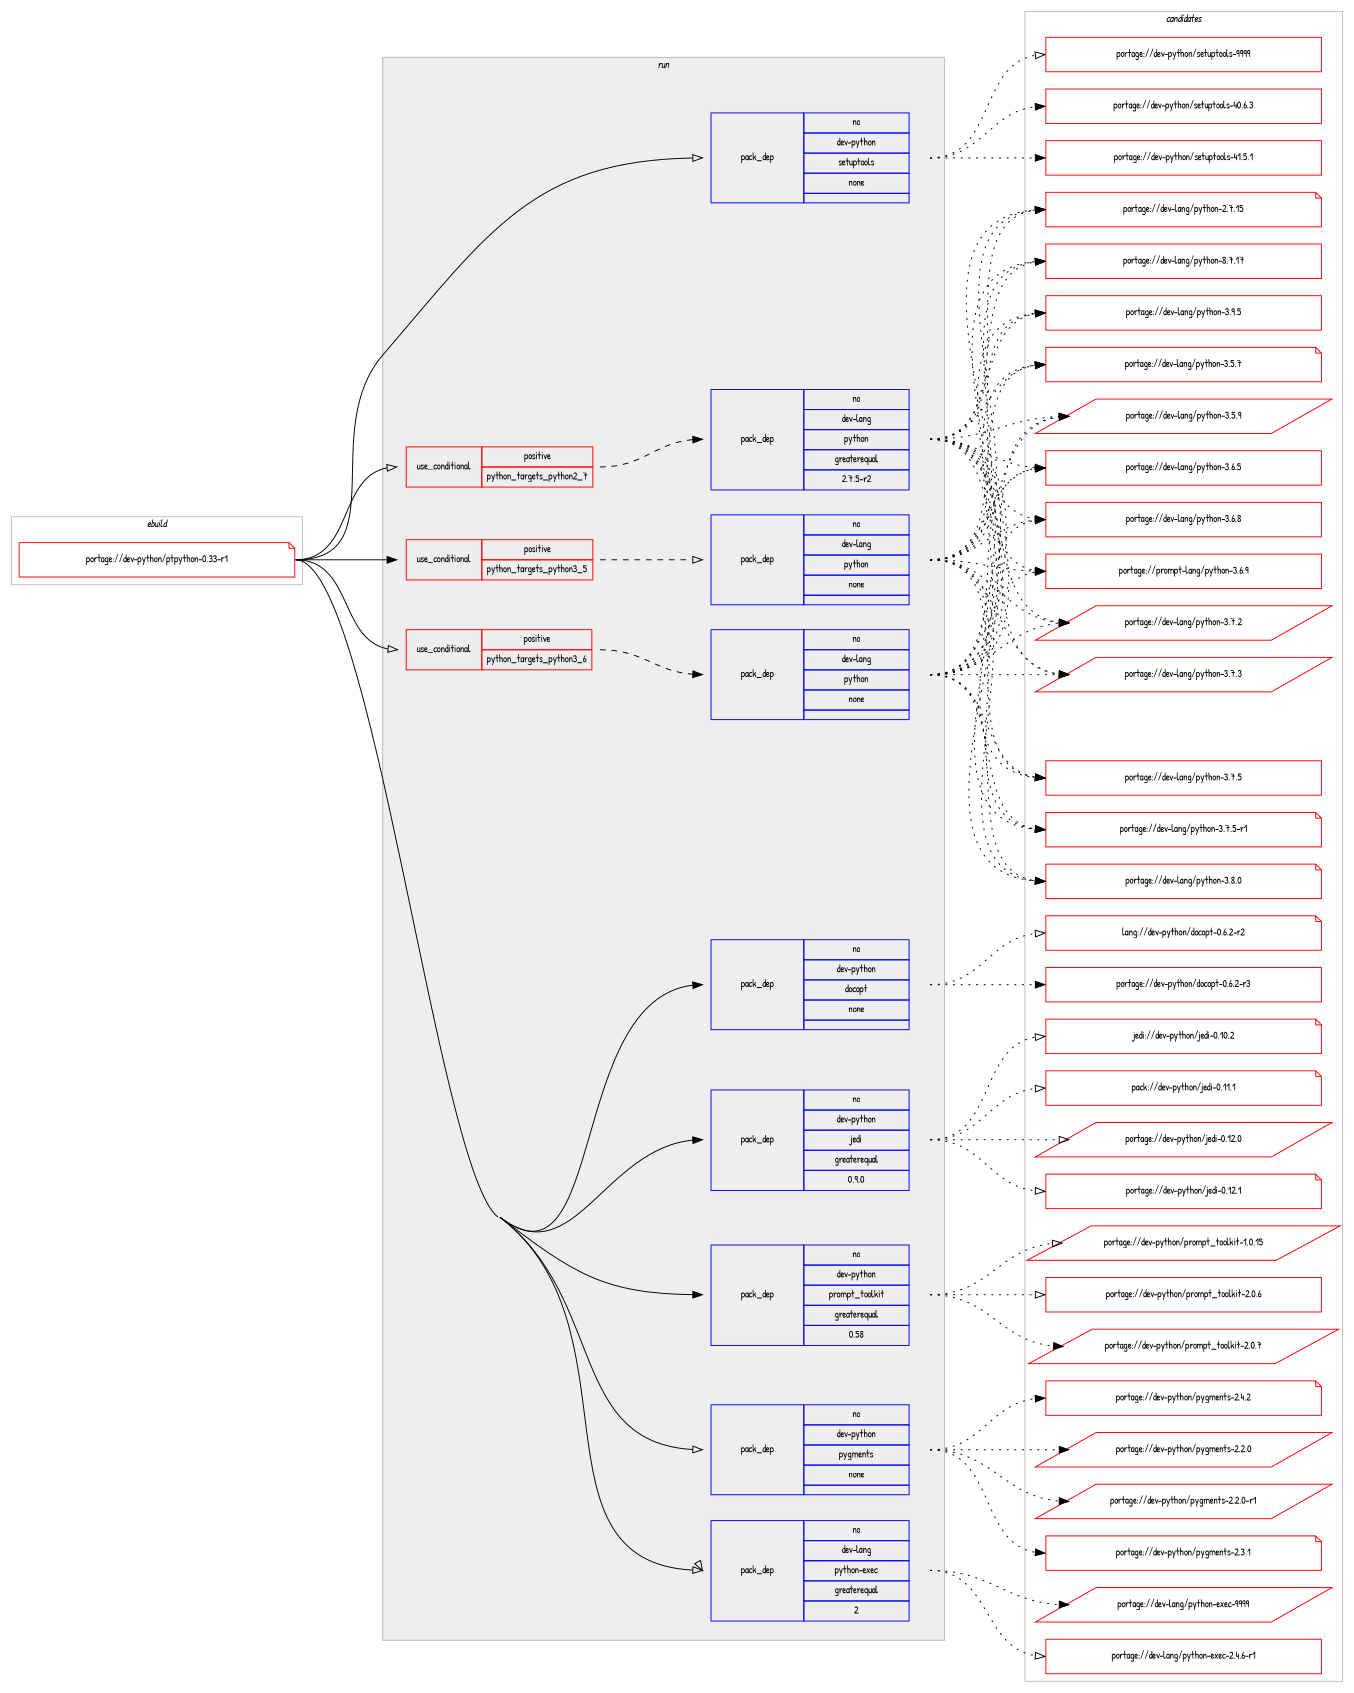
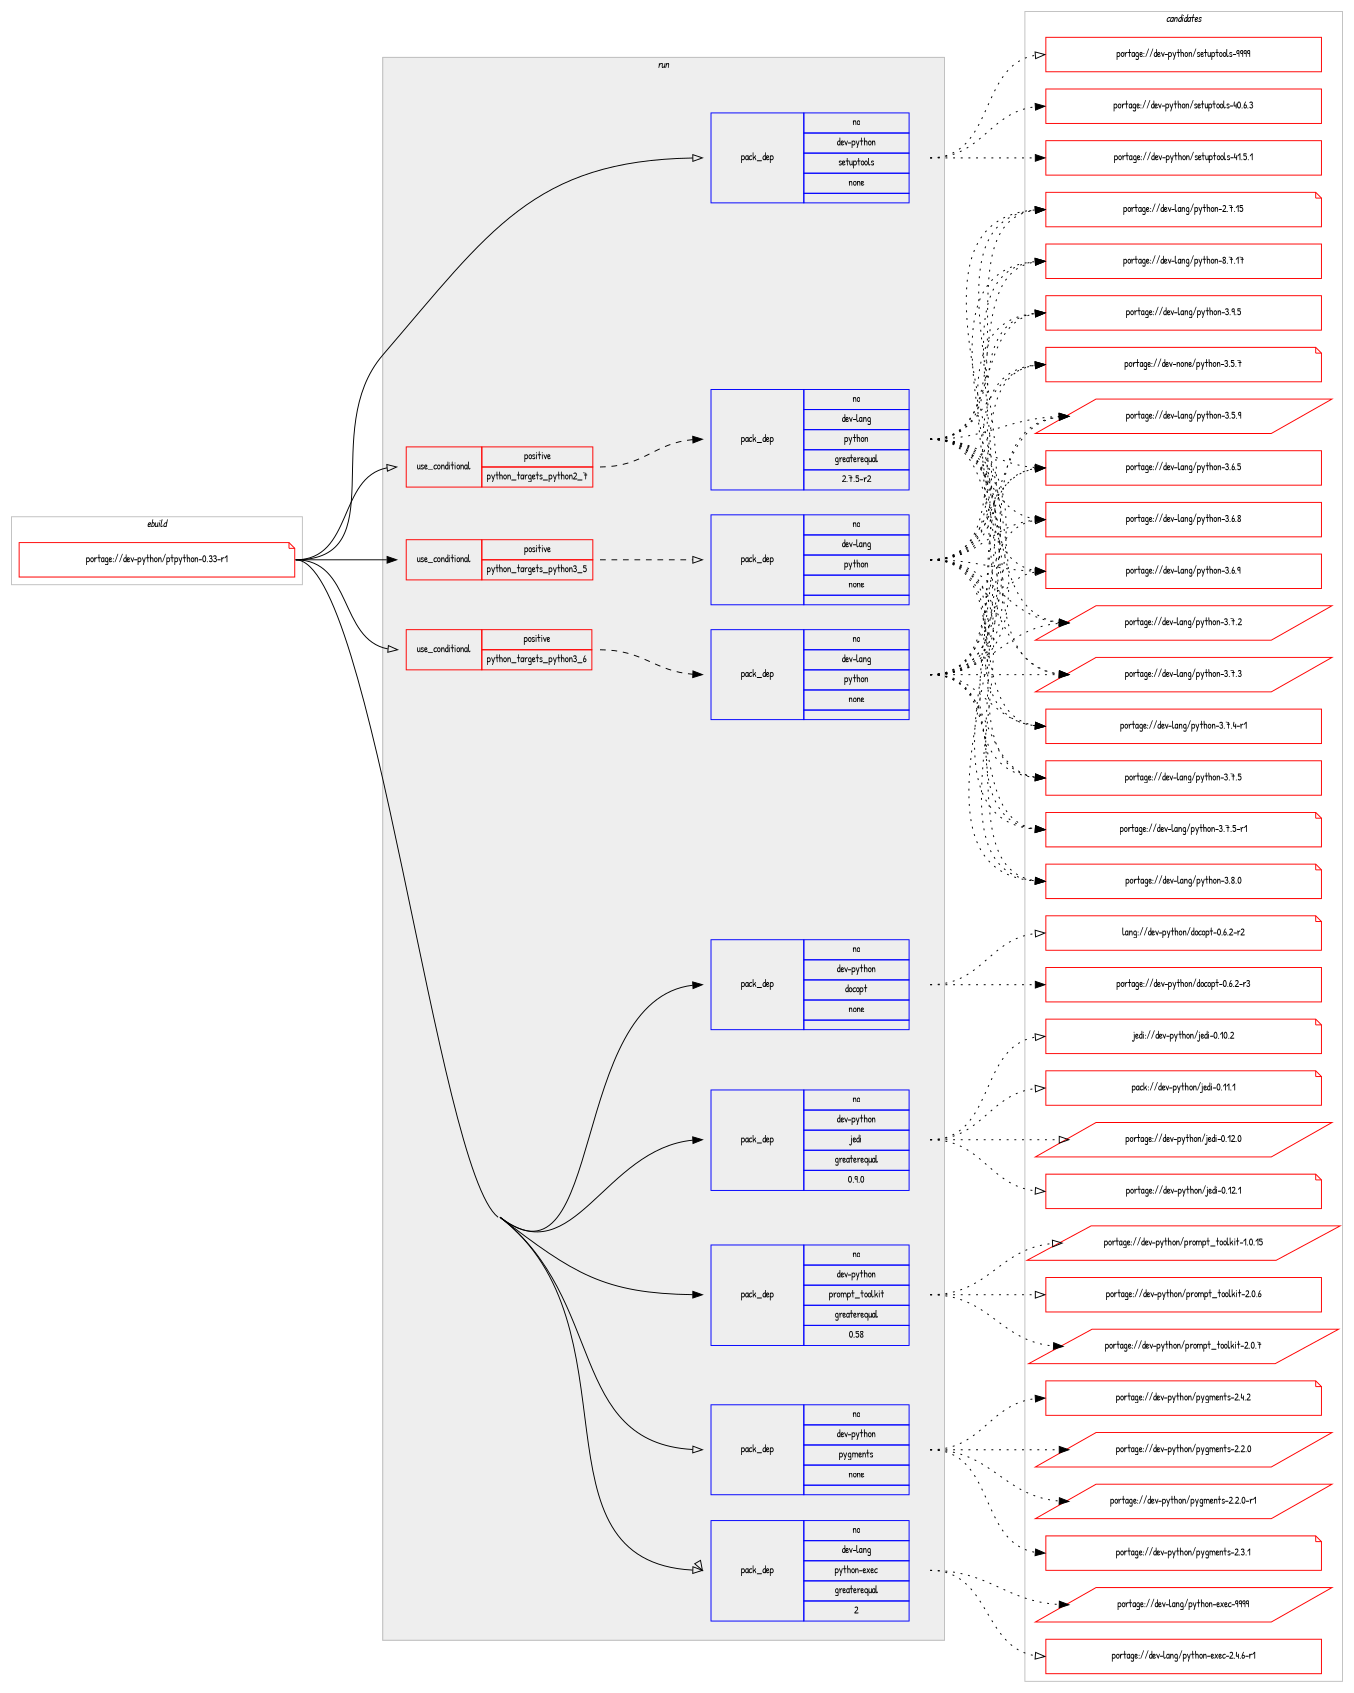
node "portage://dev-lang/python-3.5.7": label "portage://dev-lang/python-3.5.7" -> "portage://dev-none/python-3.5.7"
node "portage://prompt-lang/python-3.6.9": label "portage://prompt-lang/python-3.6.9" -> "portage://dev-lang/python-3.6.9"
node "portage://dev-lang/python-3.7.4-r1": added
